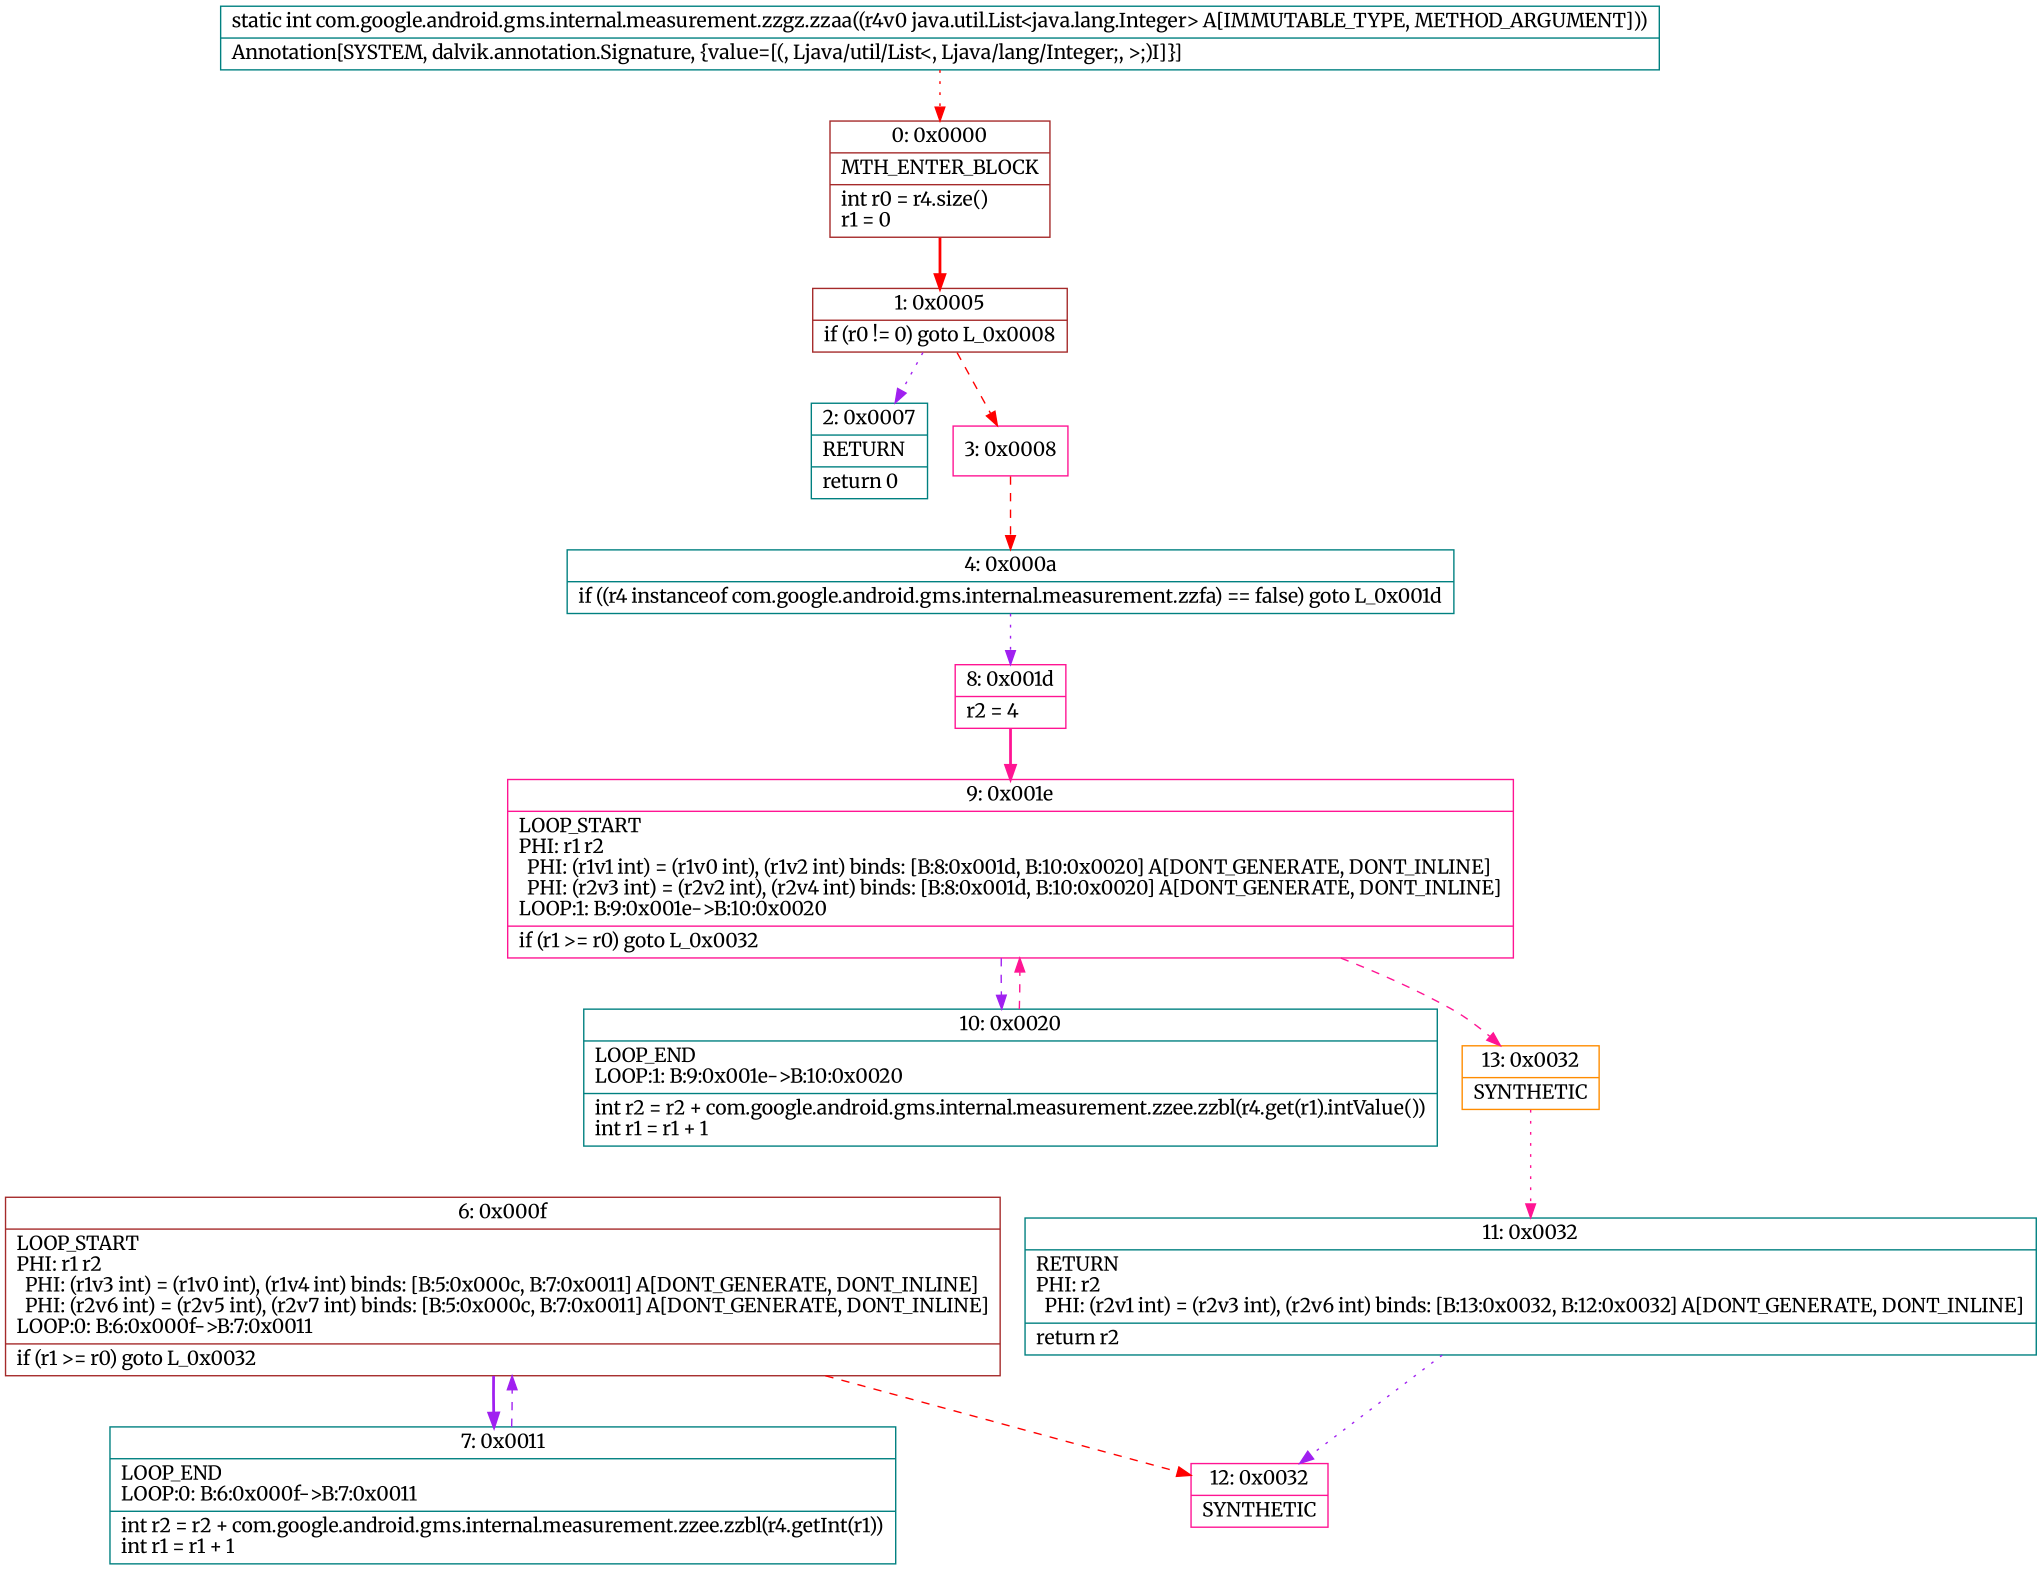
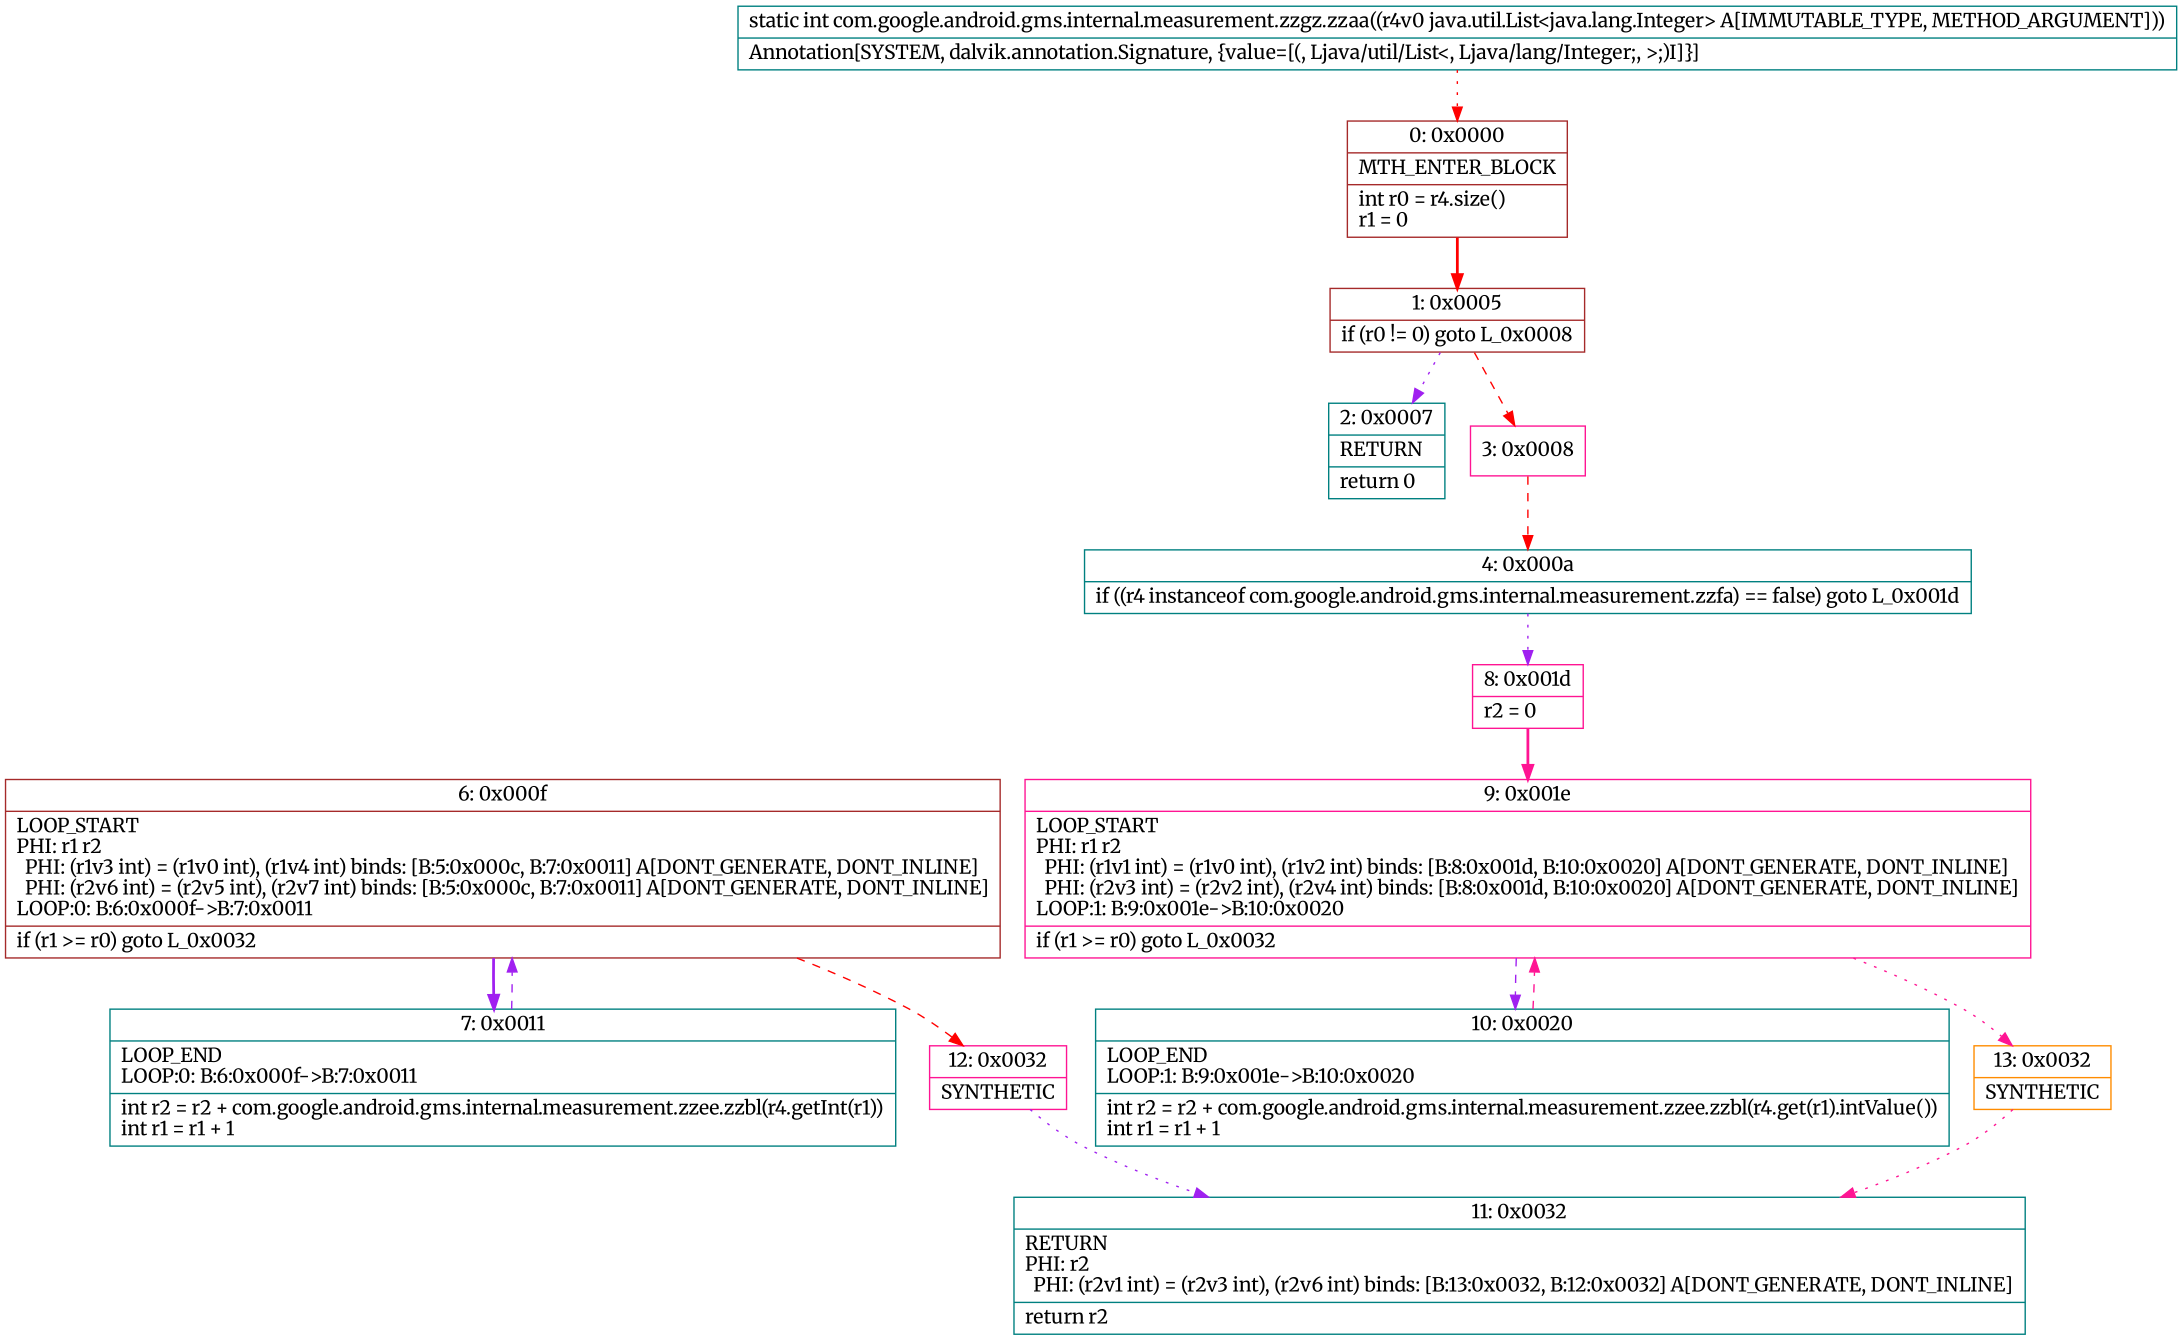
node "8: 0x001d": text "r2 = 4" -> "r2 = 0"
edge "9: 0x001e" -> "13: 0x0032": style dashed -> dotted
edge "11: 0x0032" -> "12: 0x0032": reversed
